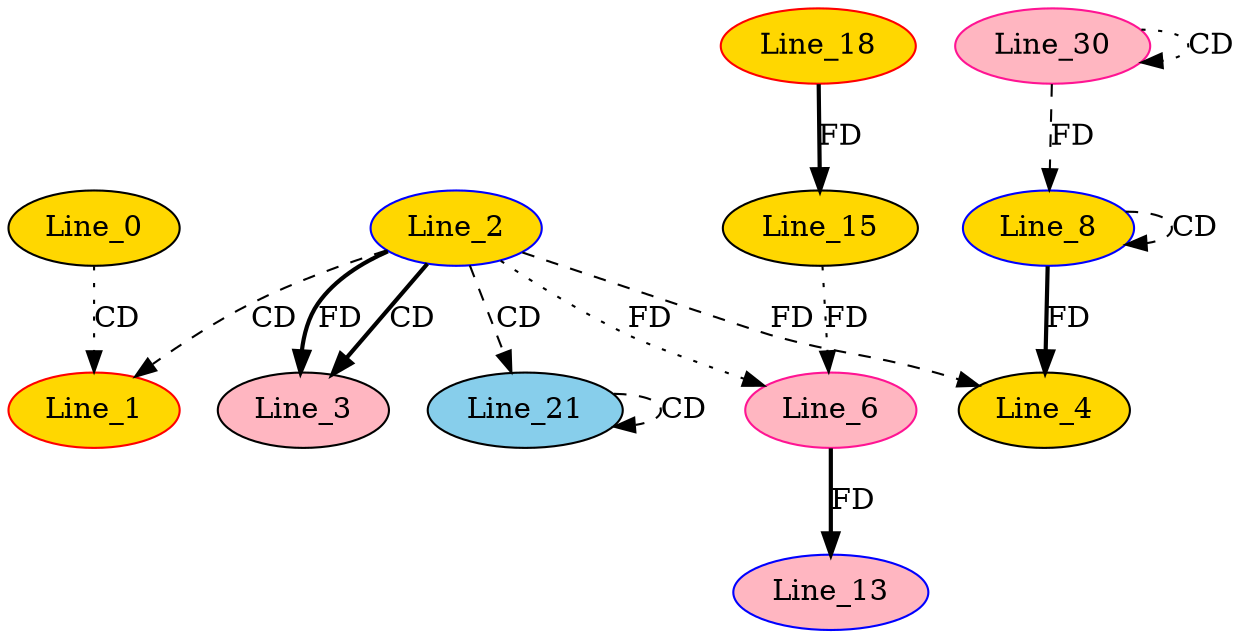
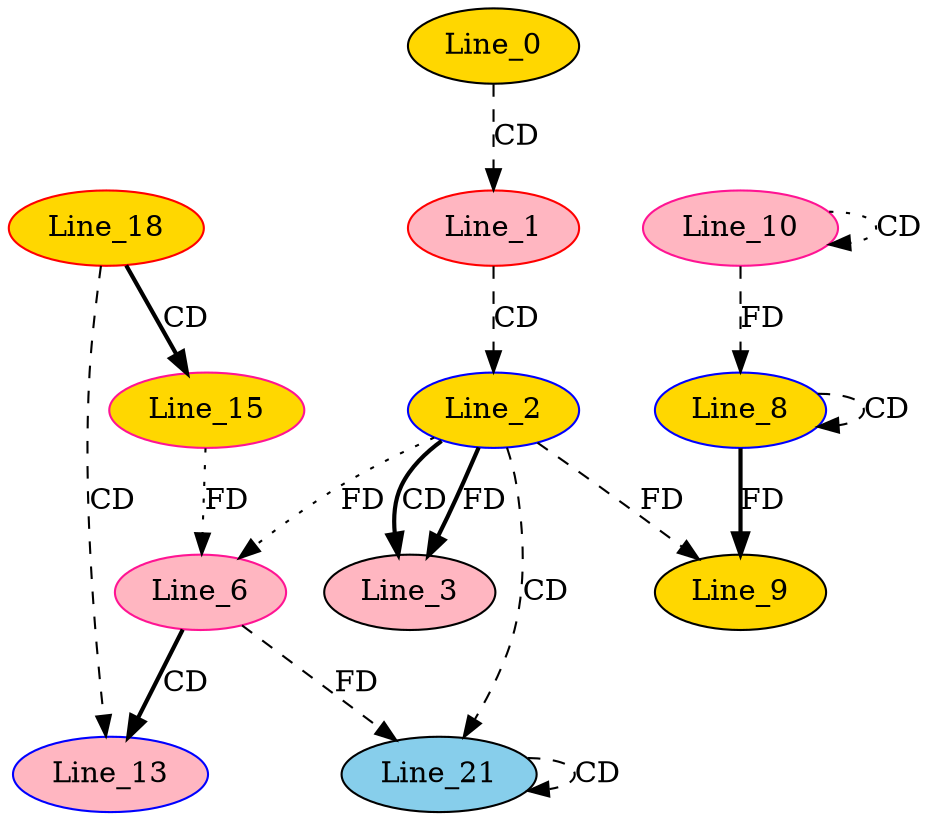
node "Line_30": label "Line_30" -> "Line_10"
edge "Line_18" -> "Line_15": label "FD" -> "CD"
node "Line_15": color black -> deeppink
edge "Line_2" -> "Line_1": reversed
edge "Line_0" -> "Line_1": style dotted -> dashed
node "Line_1": fillcolor gold -> lightpink
node "Line_4": label "Line_4" -> "Line_9"
edge "Line_18" -> "Line_13": added, label "CD"
edge "Line_6" -> "Line_13": label "FD" -> "CD"
edge "Line_6" -> "Line_21": added, label "FD"
